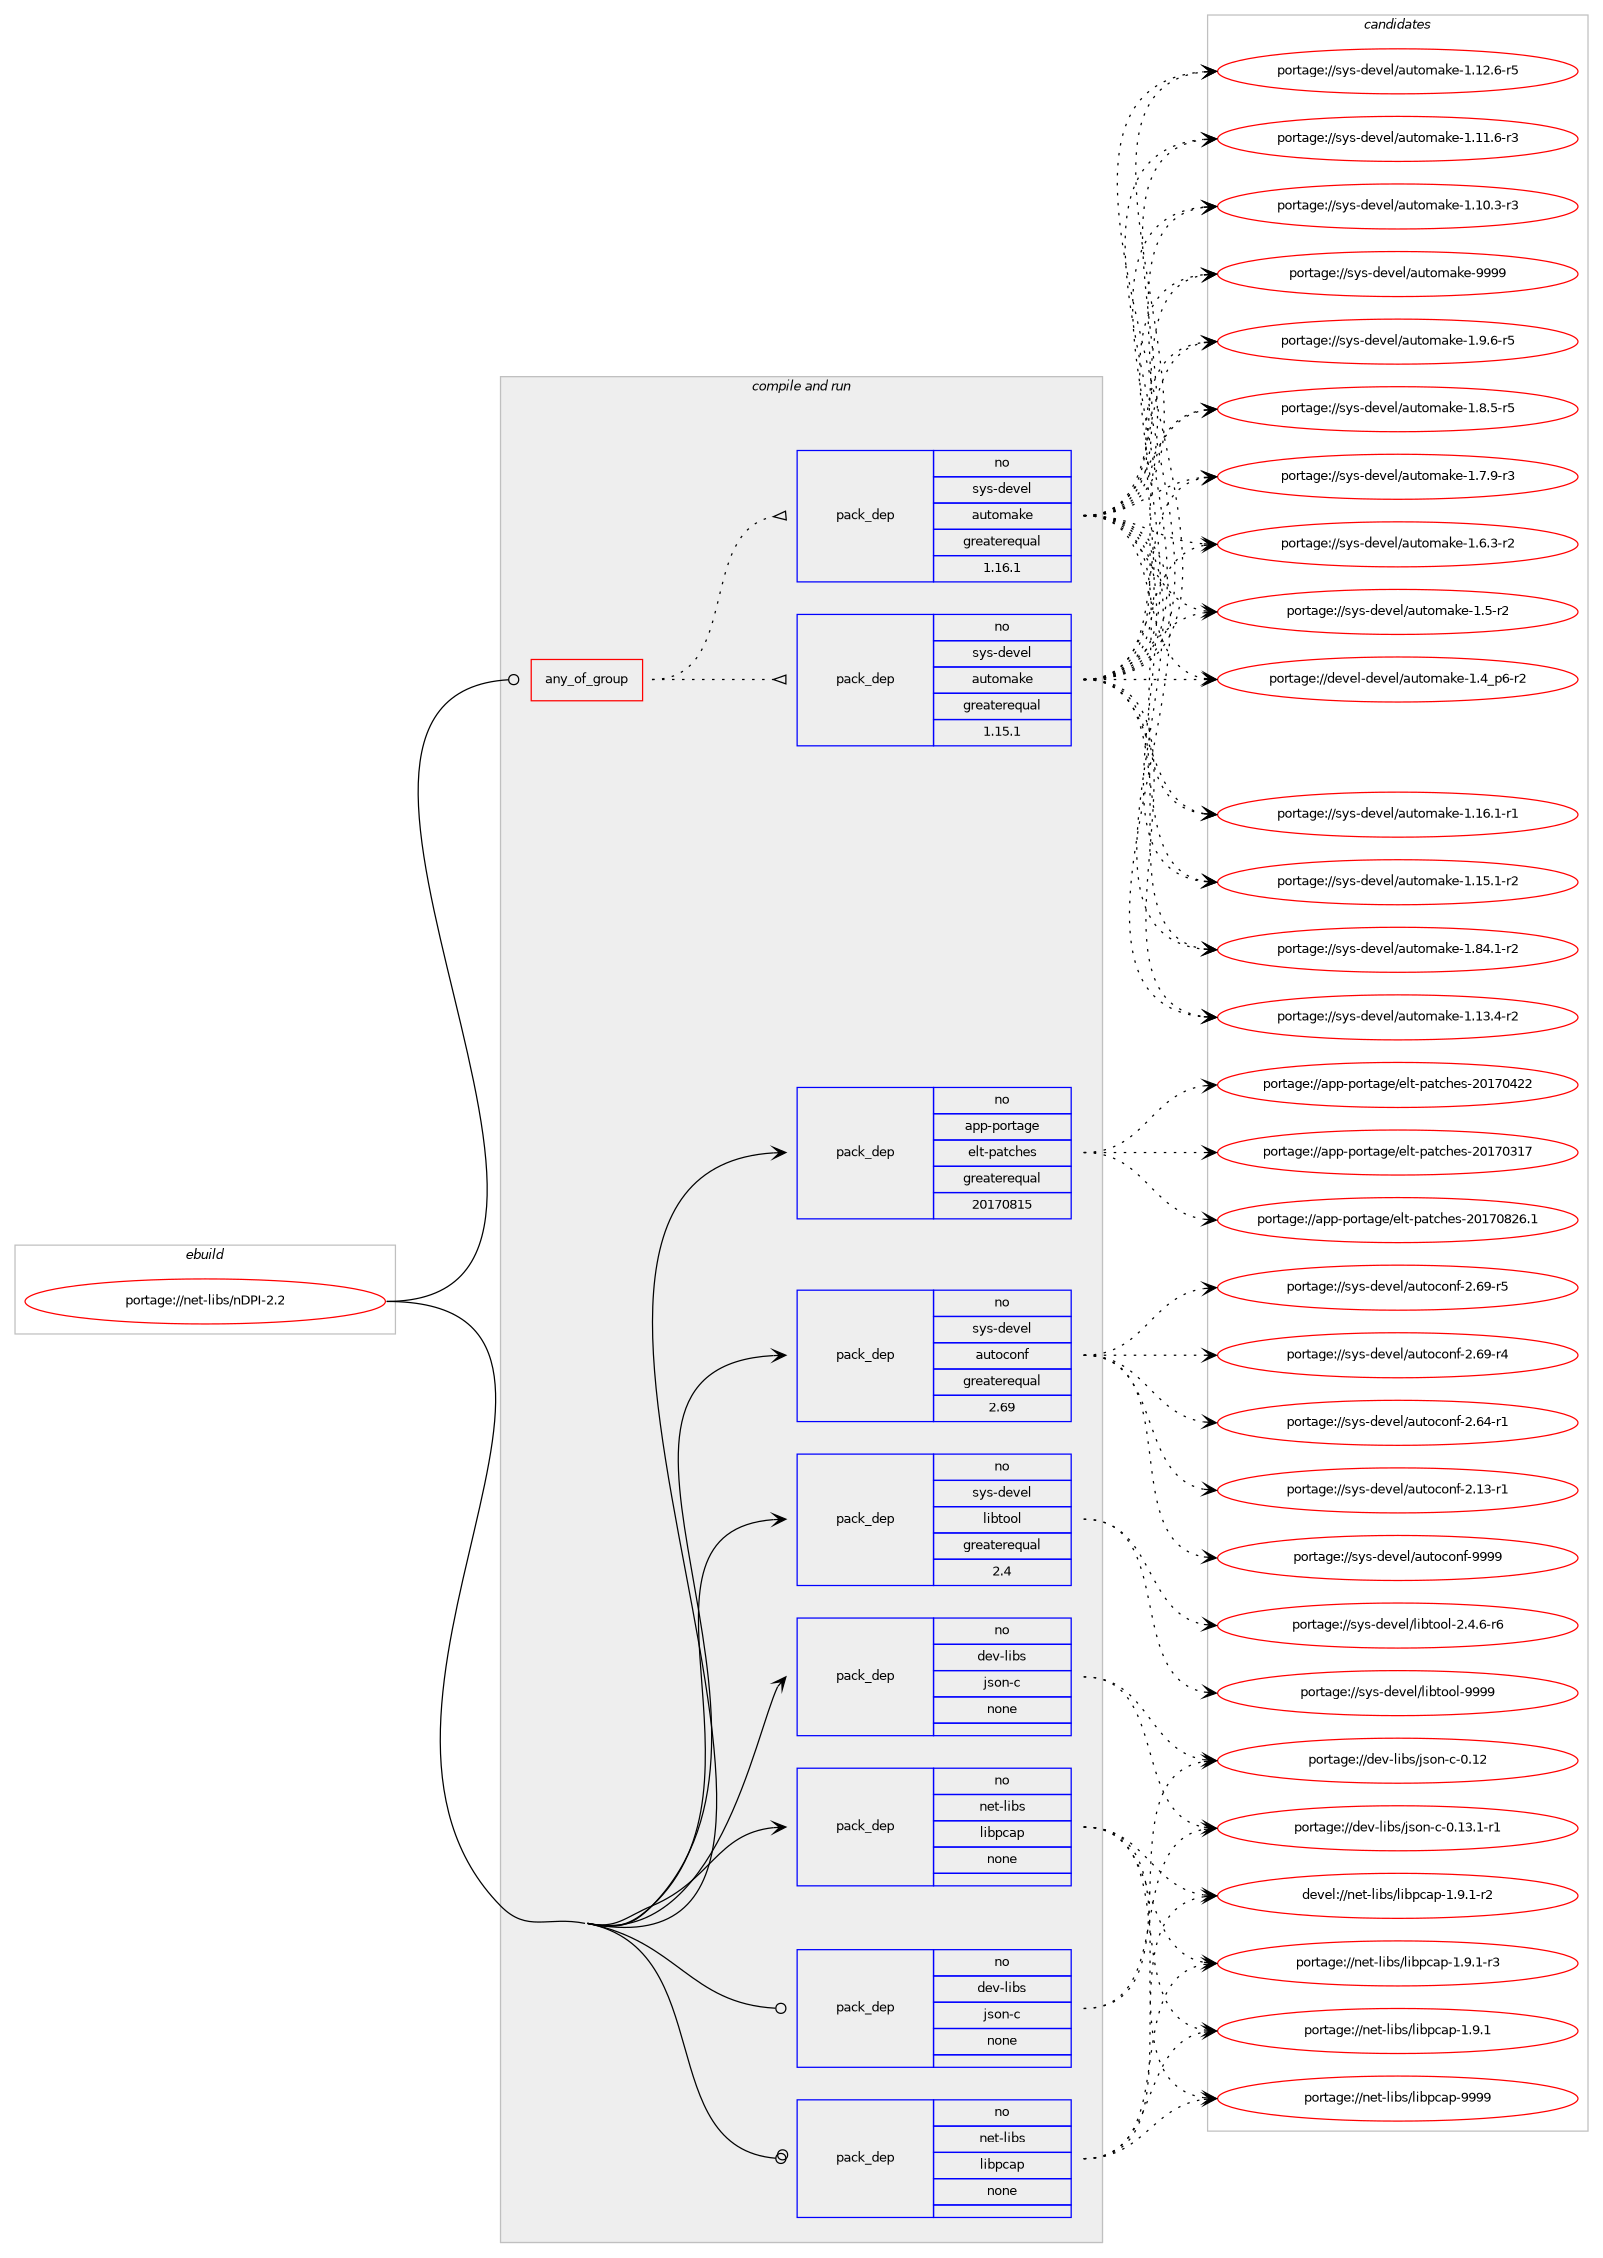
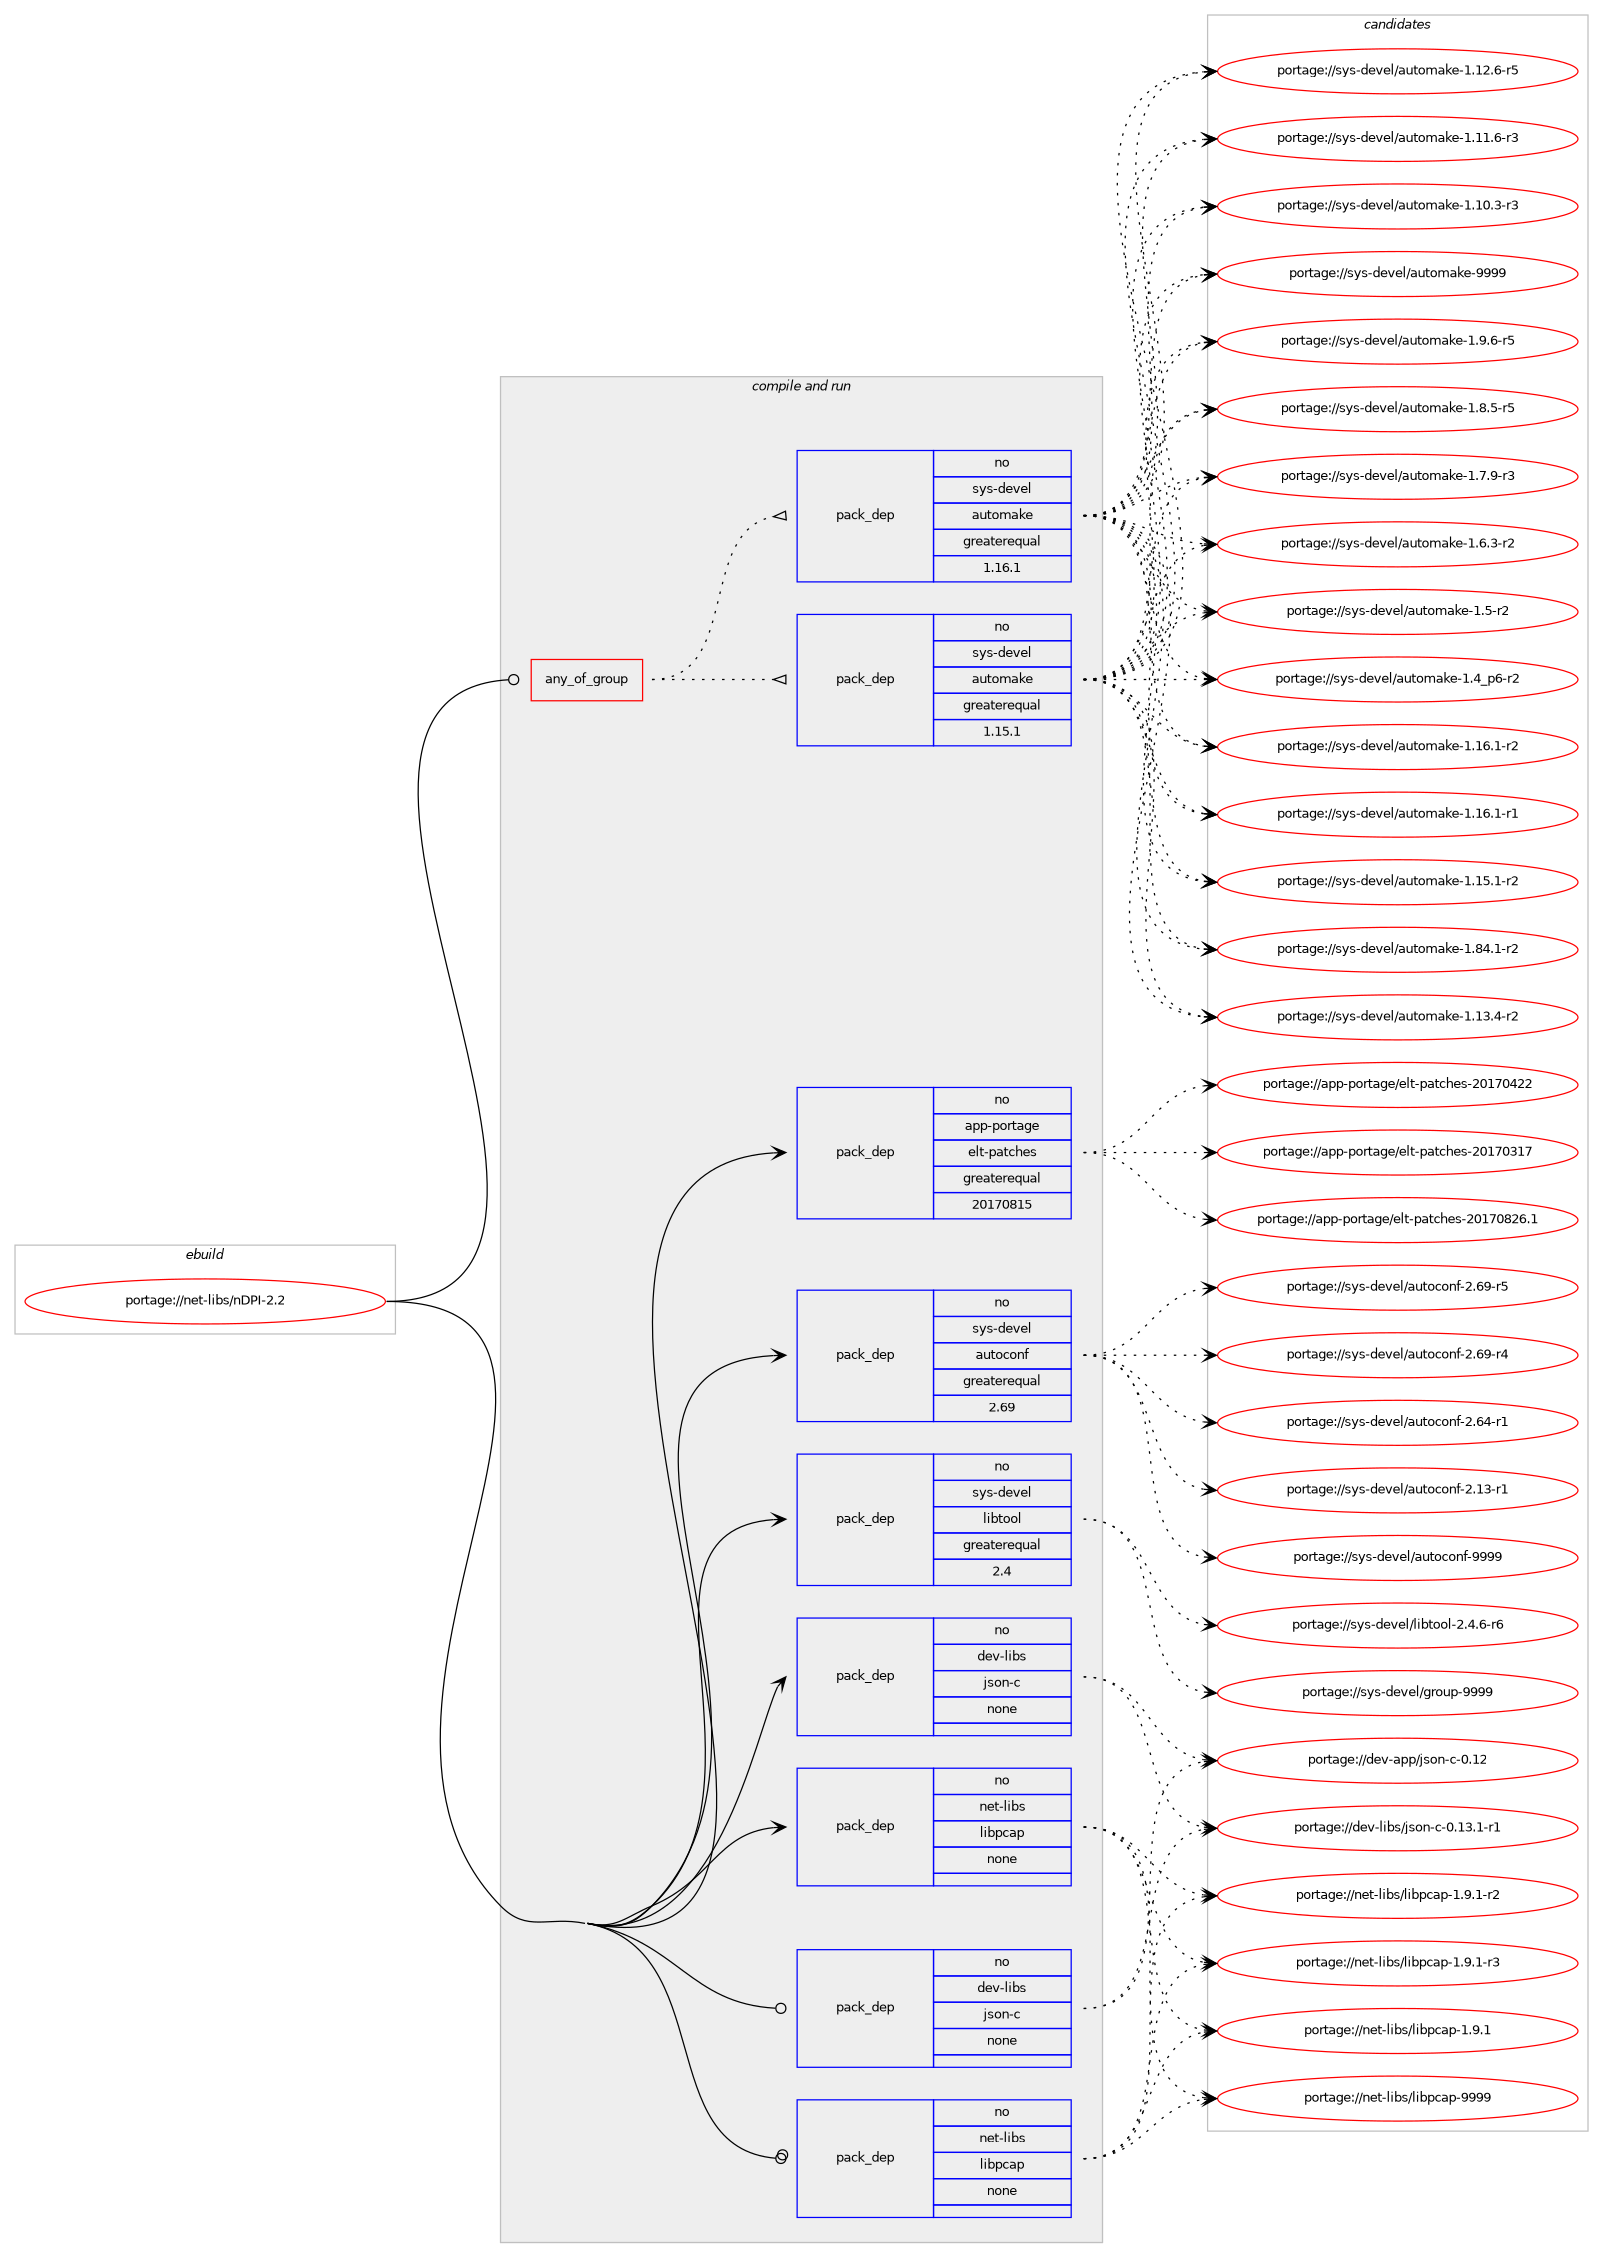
node "portage://devel-devel/automake-1.4_p6-r2": label "portage://devel-devel/automake-1.4_p6-r2" -> "portage://sys-devel/automake-1.4_p6-r2"
node "portage://sys-devel/automake-1.16.1-r2": added
node "portage://sys-devel/libtool-9999": label "portage://sys-devel/libtool-9999" -> "portage://sys-devel/group-9999"
node "portage://dev-libs/json-c-0.12": label "portage://dev-libs/json-c-0.12" -> "portage://dev-app/json-c-0.12"
node "devel://net-libs/libpcap-1.9.1-r2": label "devel://net-libs/libpcap-1.9.1-r2" -> "portage://net-libs/libpcap-1.9.1-r2"
